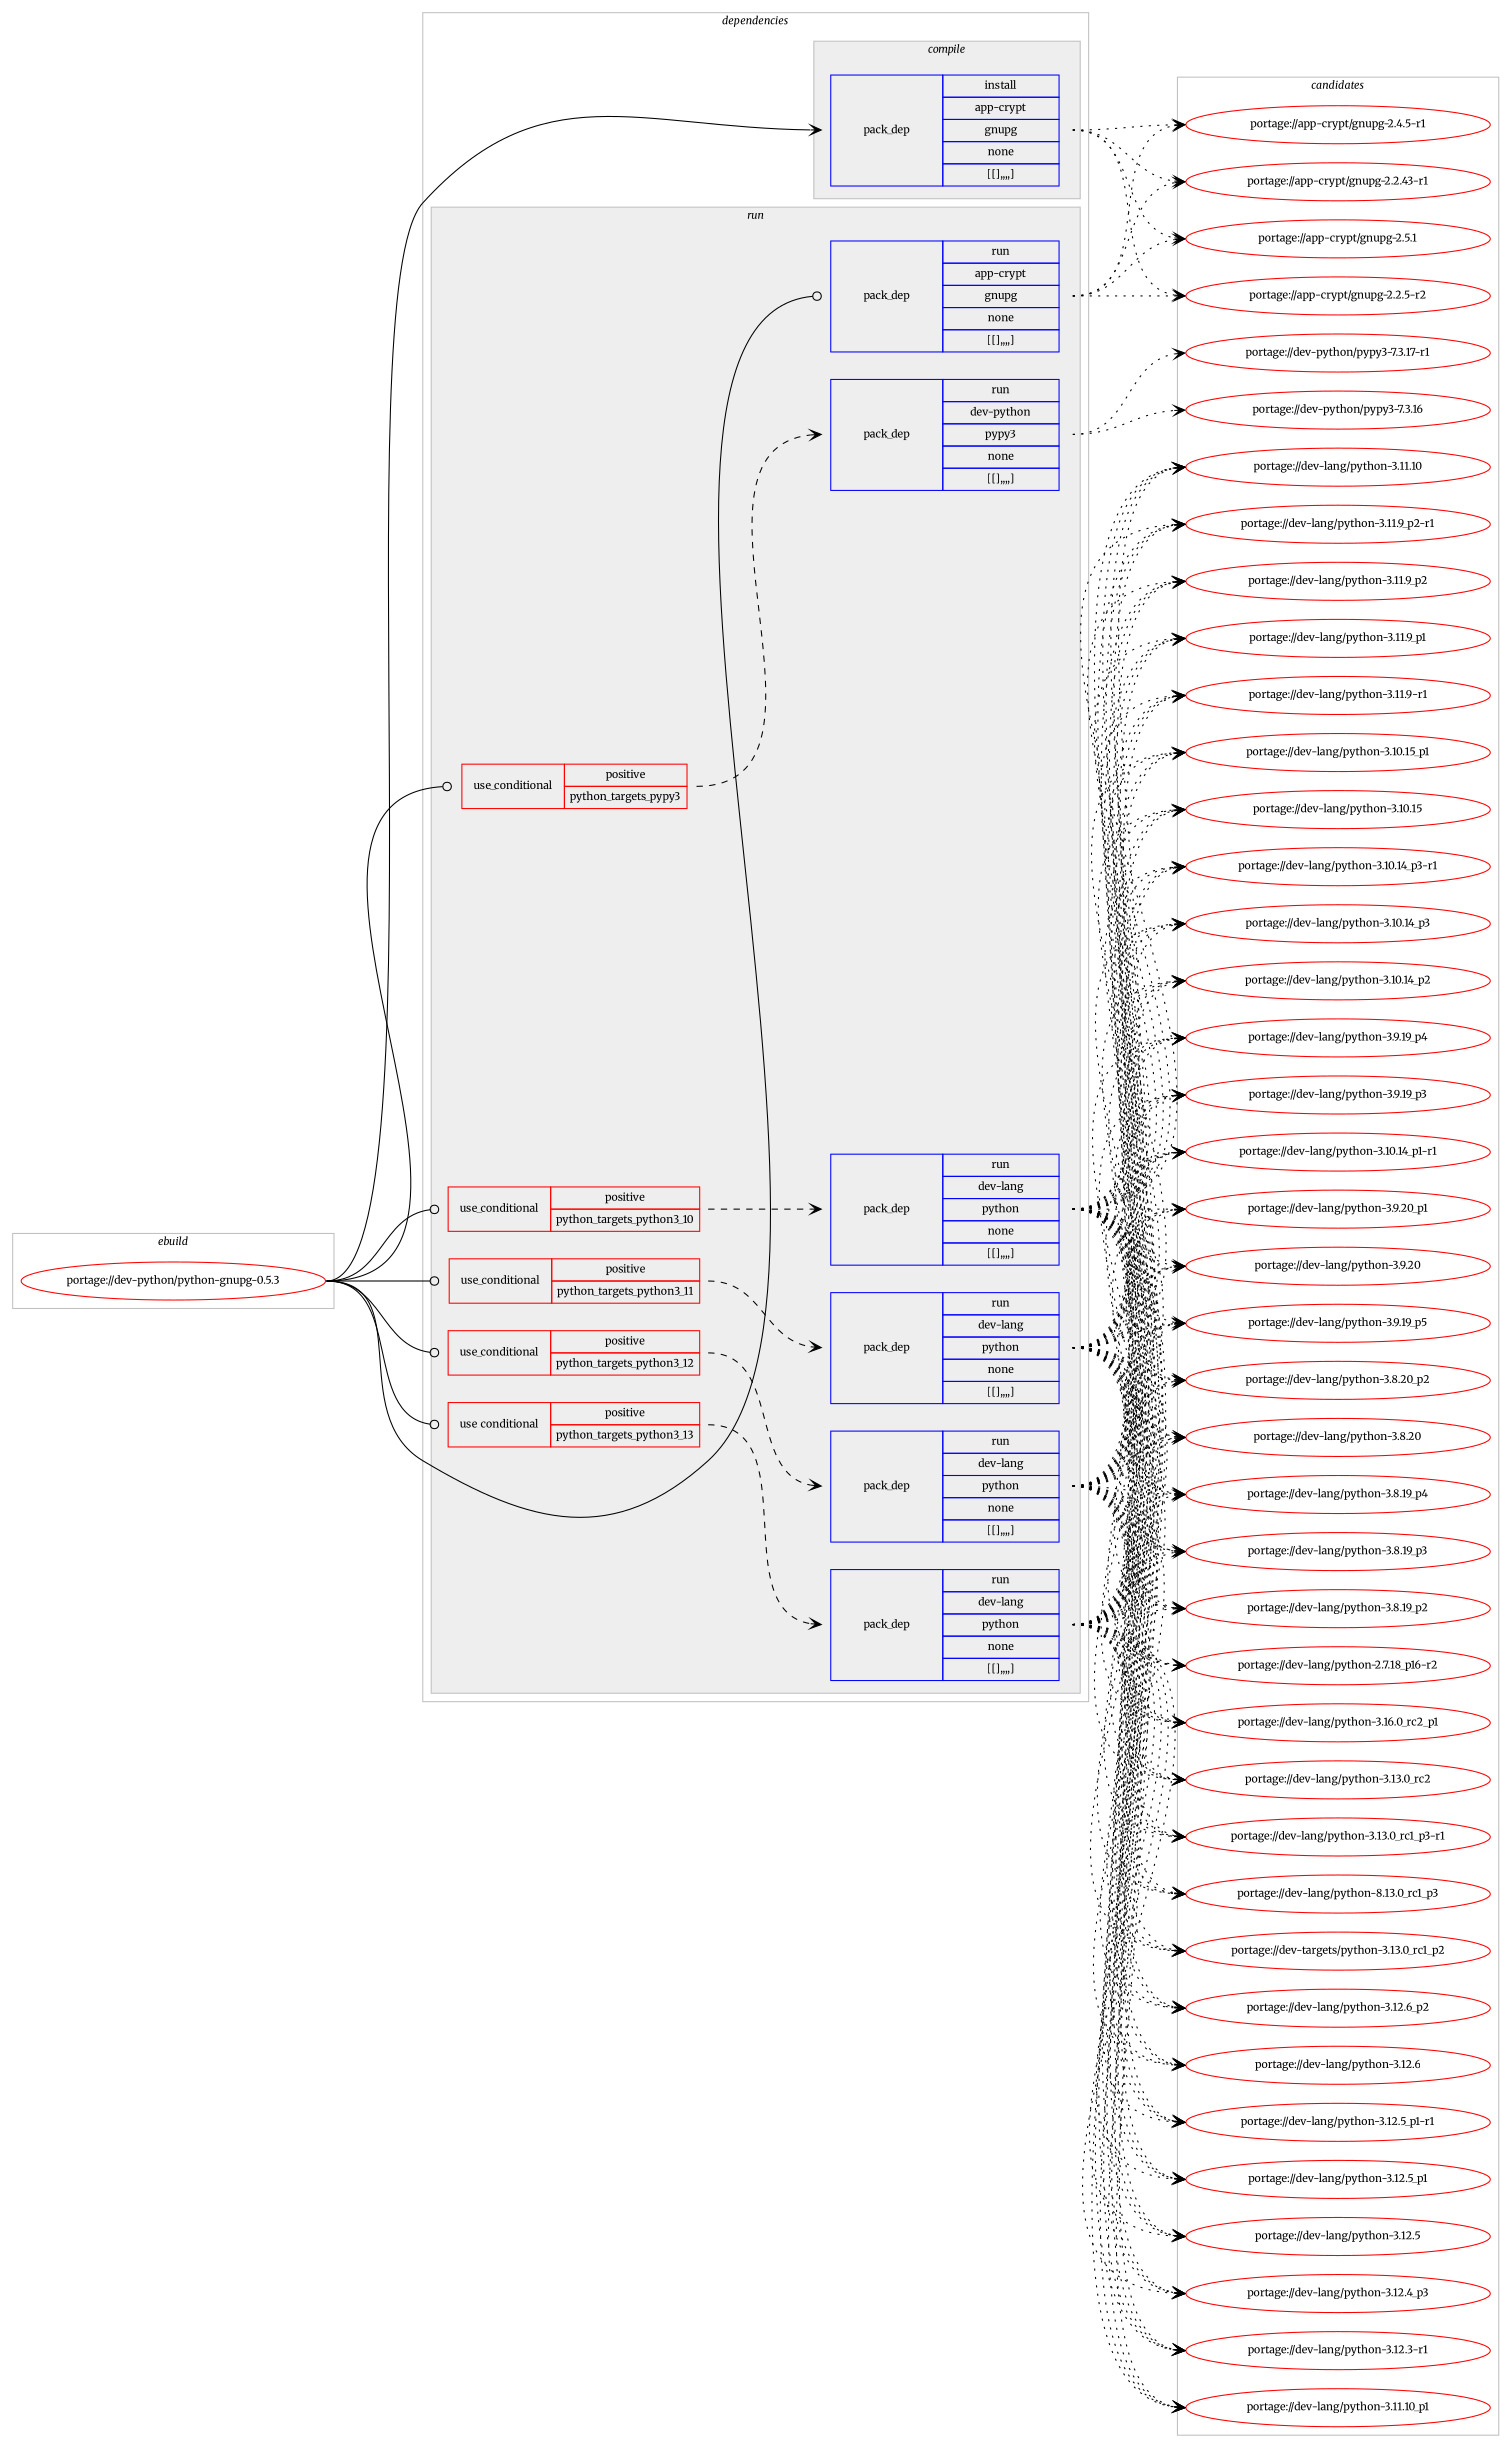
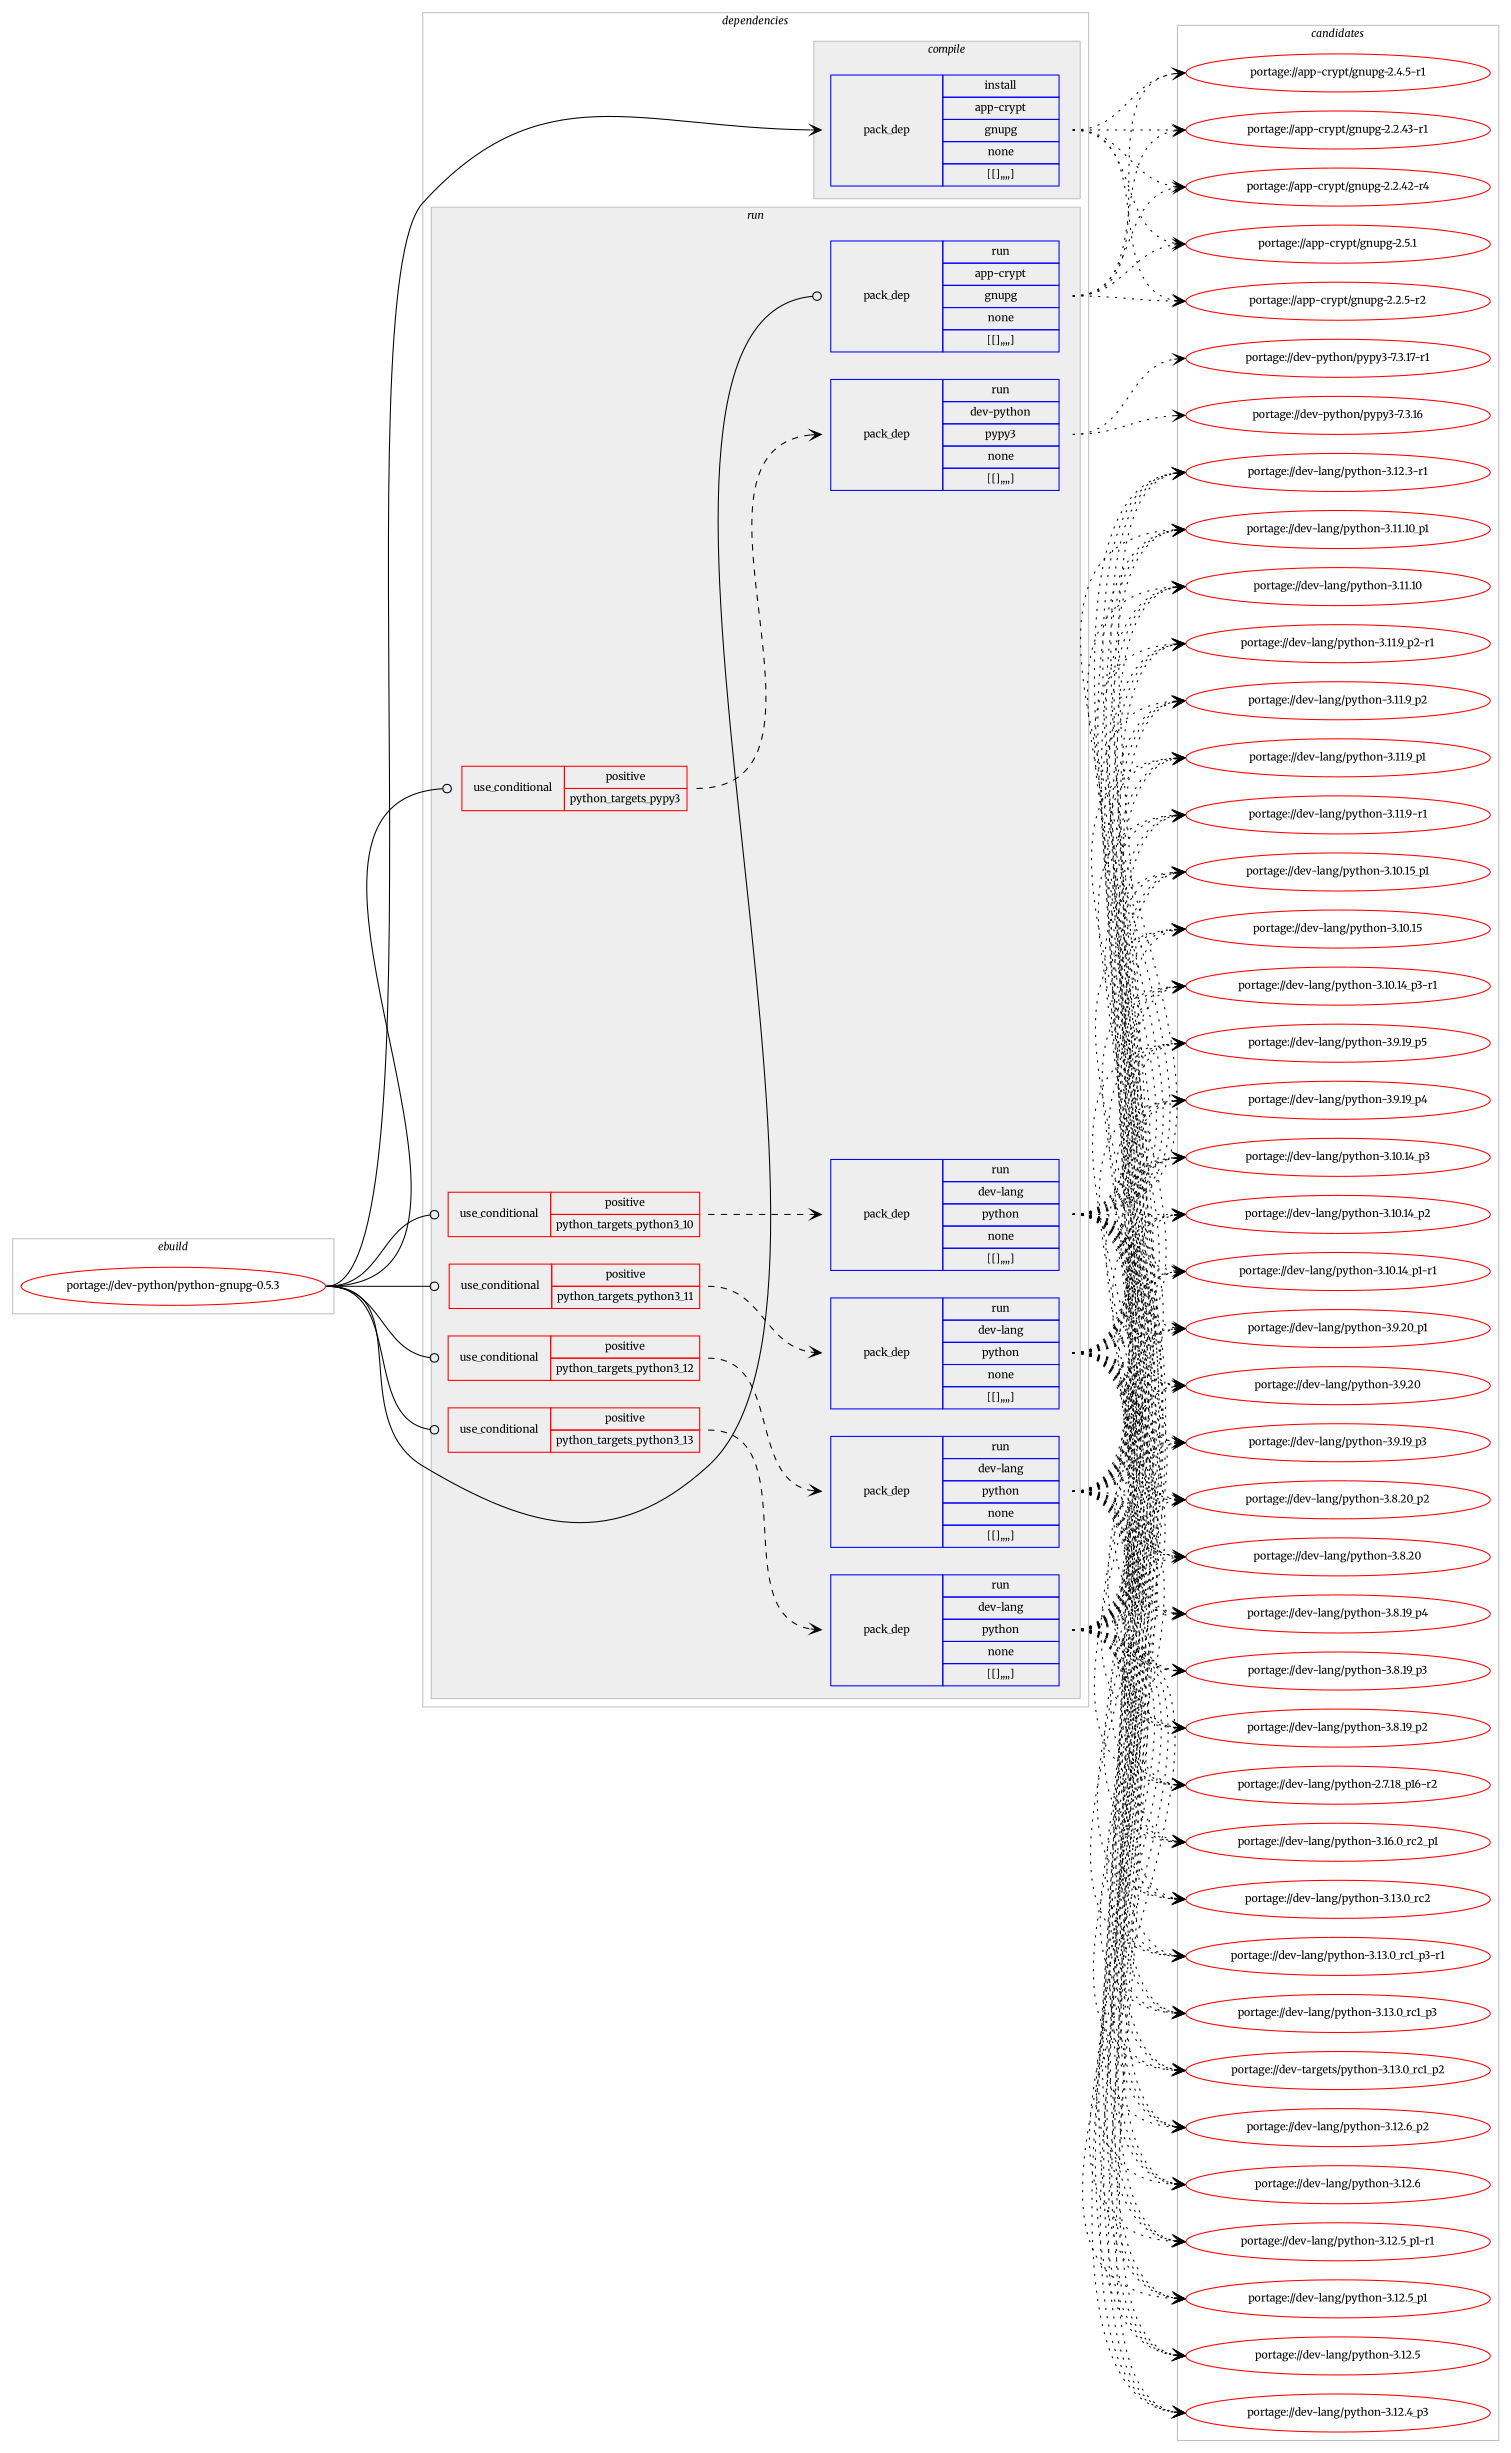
node "portage://app-crypt/gnupg-2.2.42-r4": added
node "portage://dev-lang/python-8.13.0_rc1_p3": label "portage://dev-lang/python-8.13.0_rc1_p3" -> "portage://dev-lang/python-3.13.0_rc1_p3"
